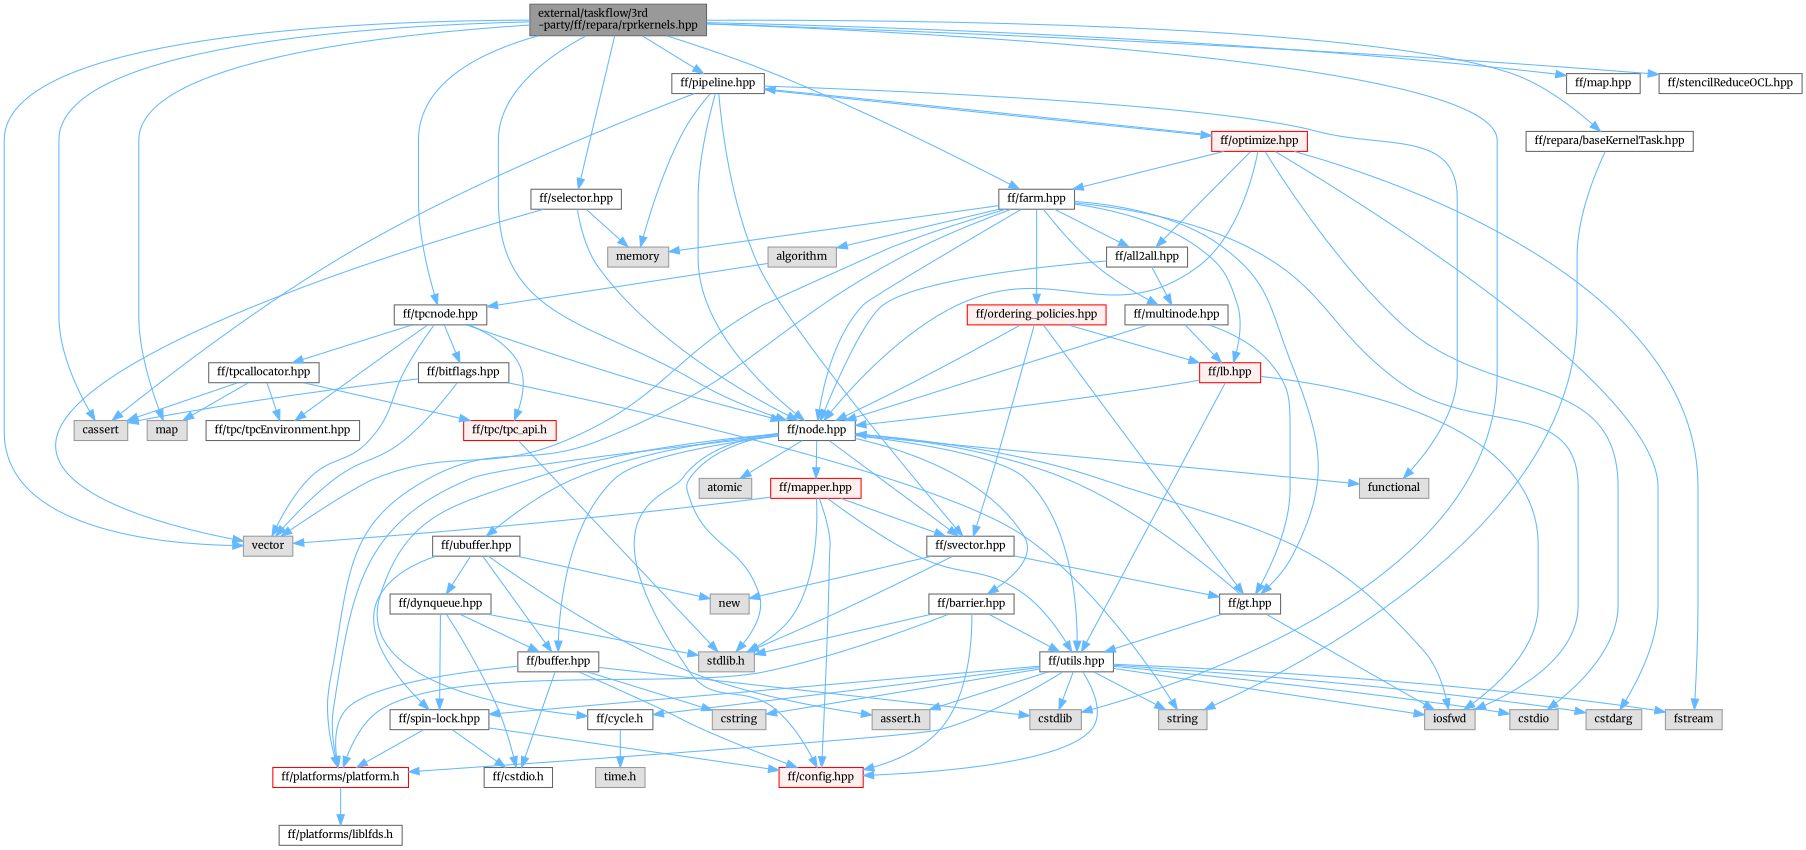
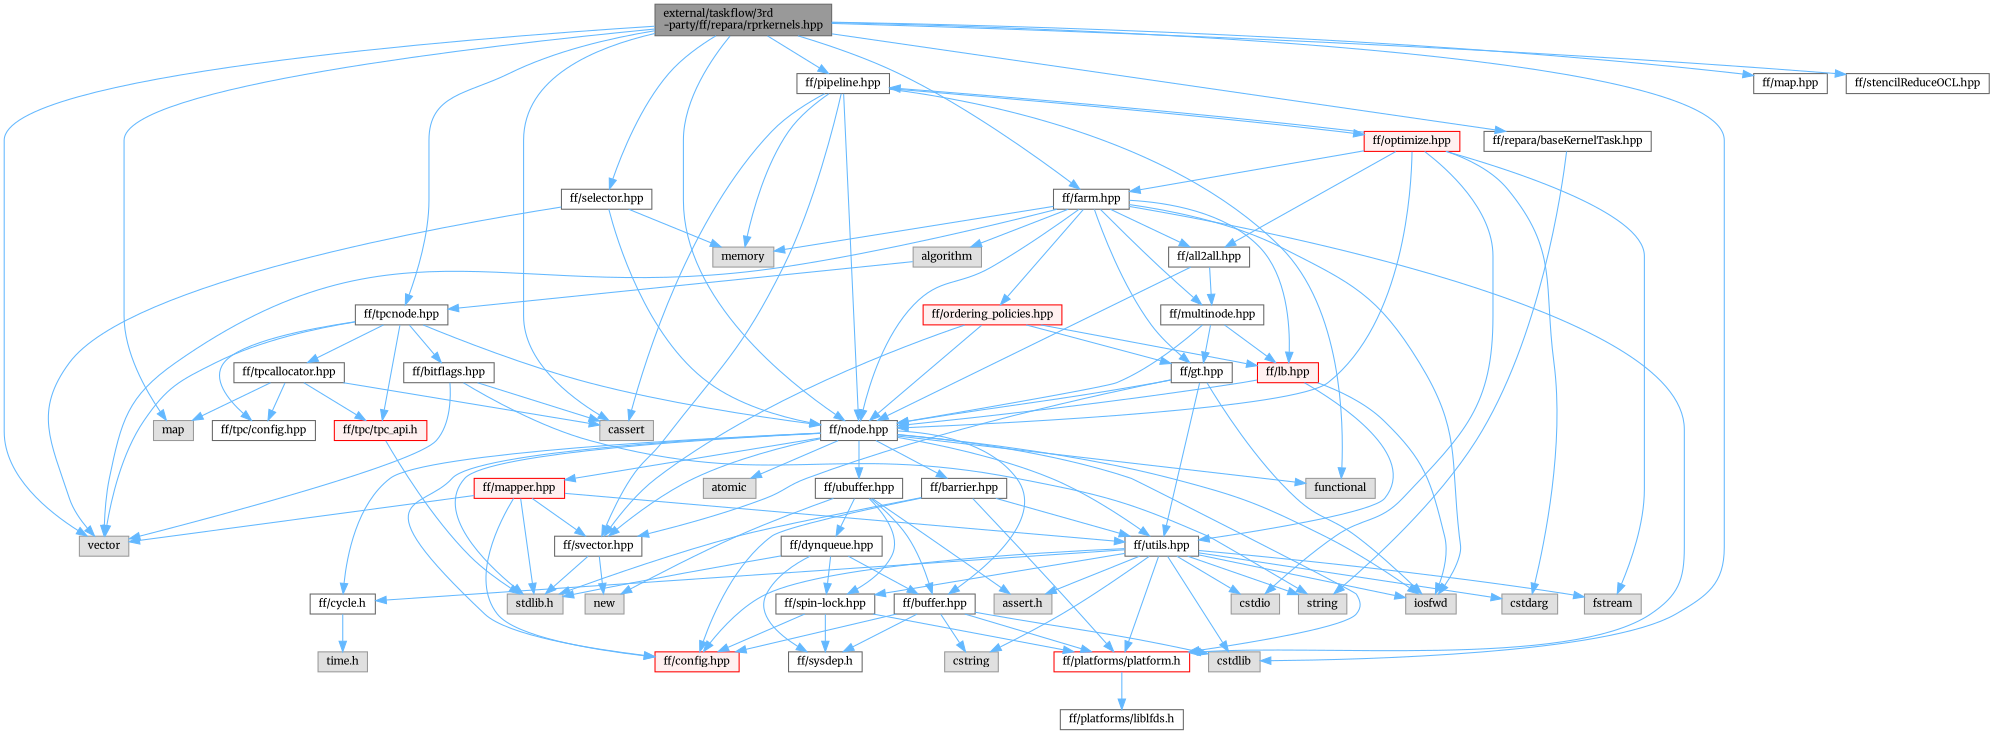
node "ff/tpc/tpcEnvironment.hpp": label "ff/tpc/tpcEnvironment.hpp" -> "ff/tpc/config.hpp"
edge "ff/svector.hpp" -> "ff/gt.hpp": reversed
node "ff/cstdio.h": label "ff/cstdio.h" -> "ff/sysdep.h"
